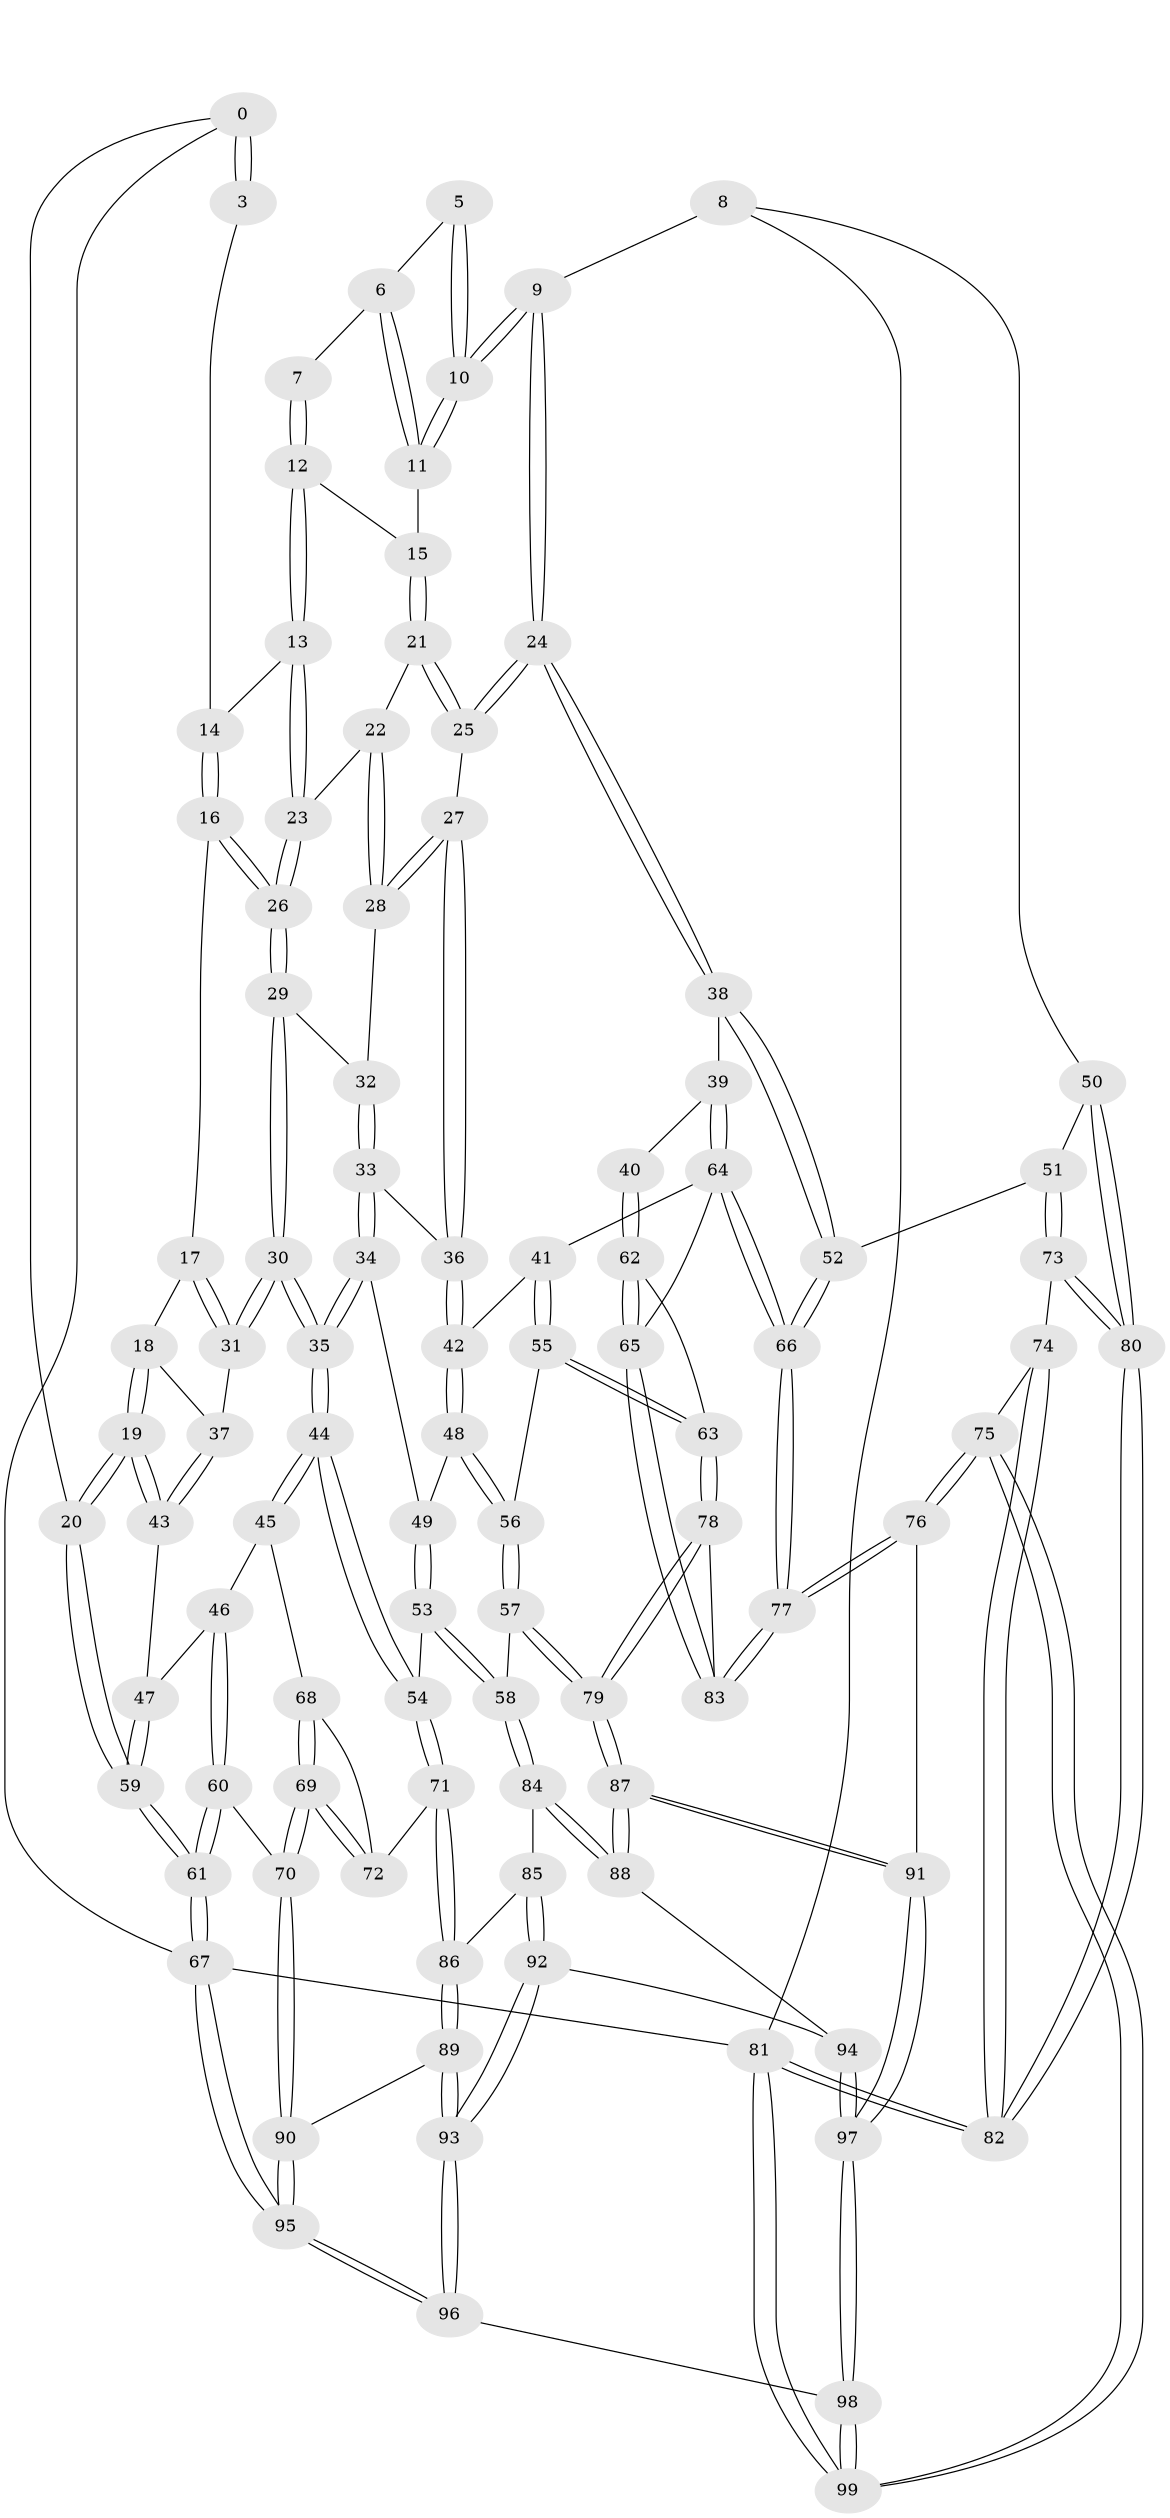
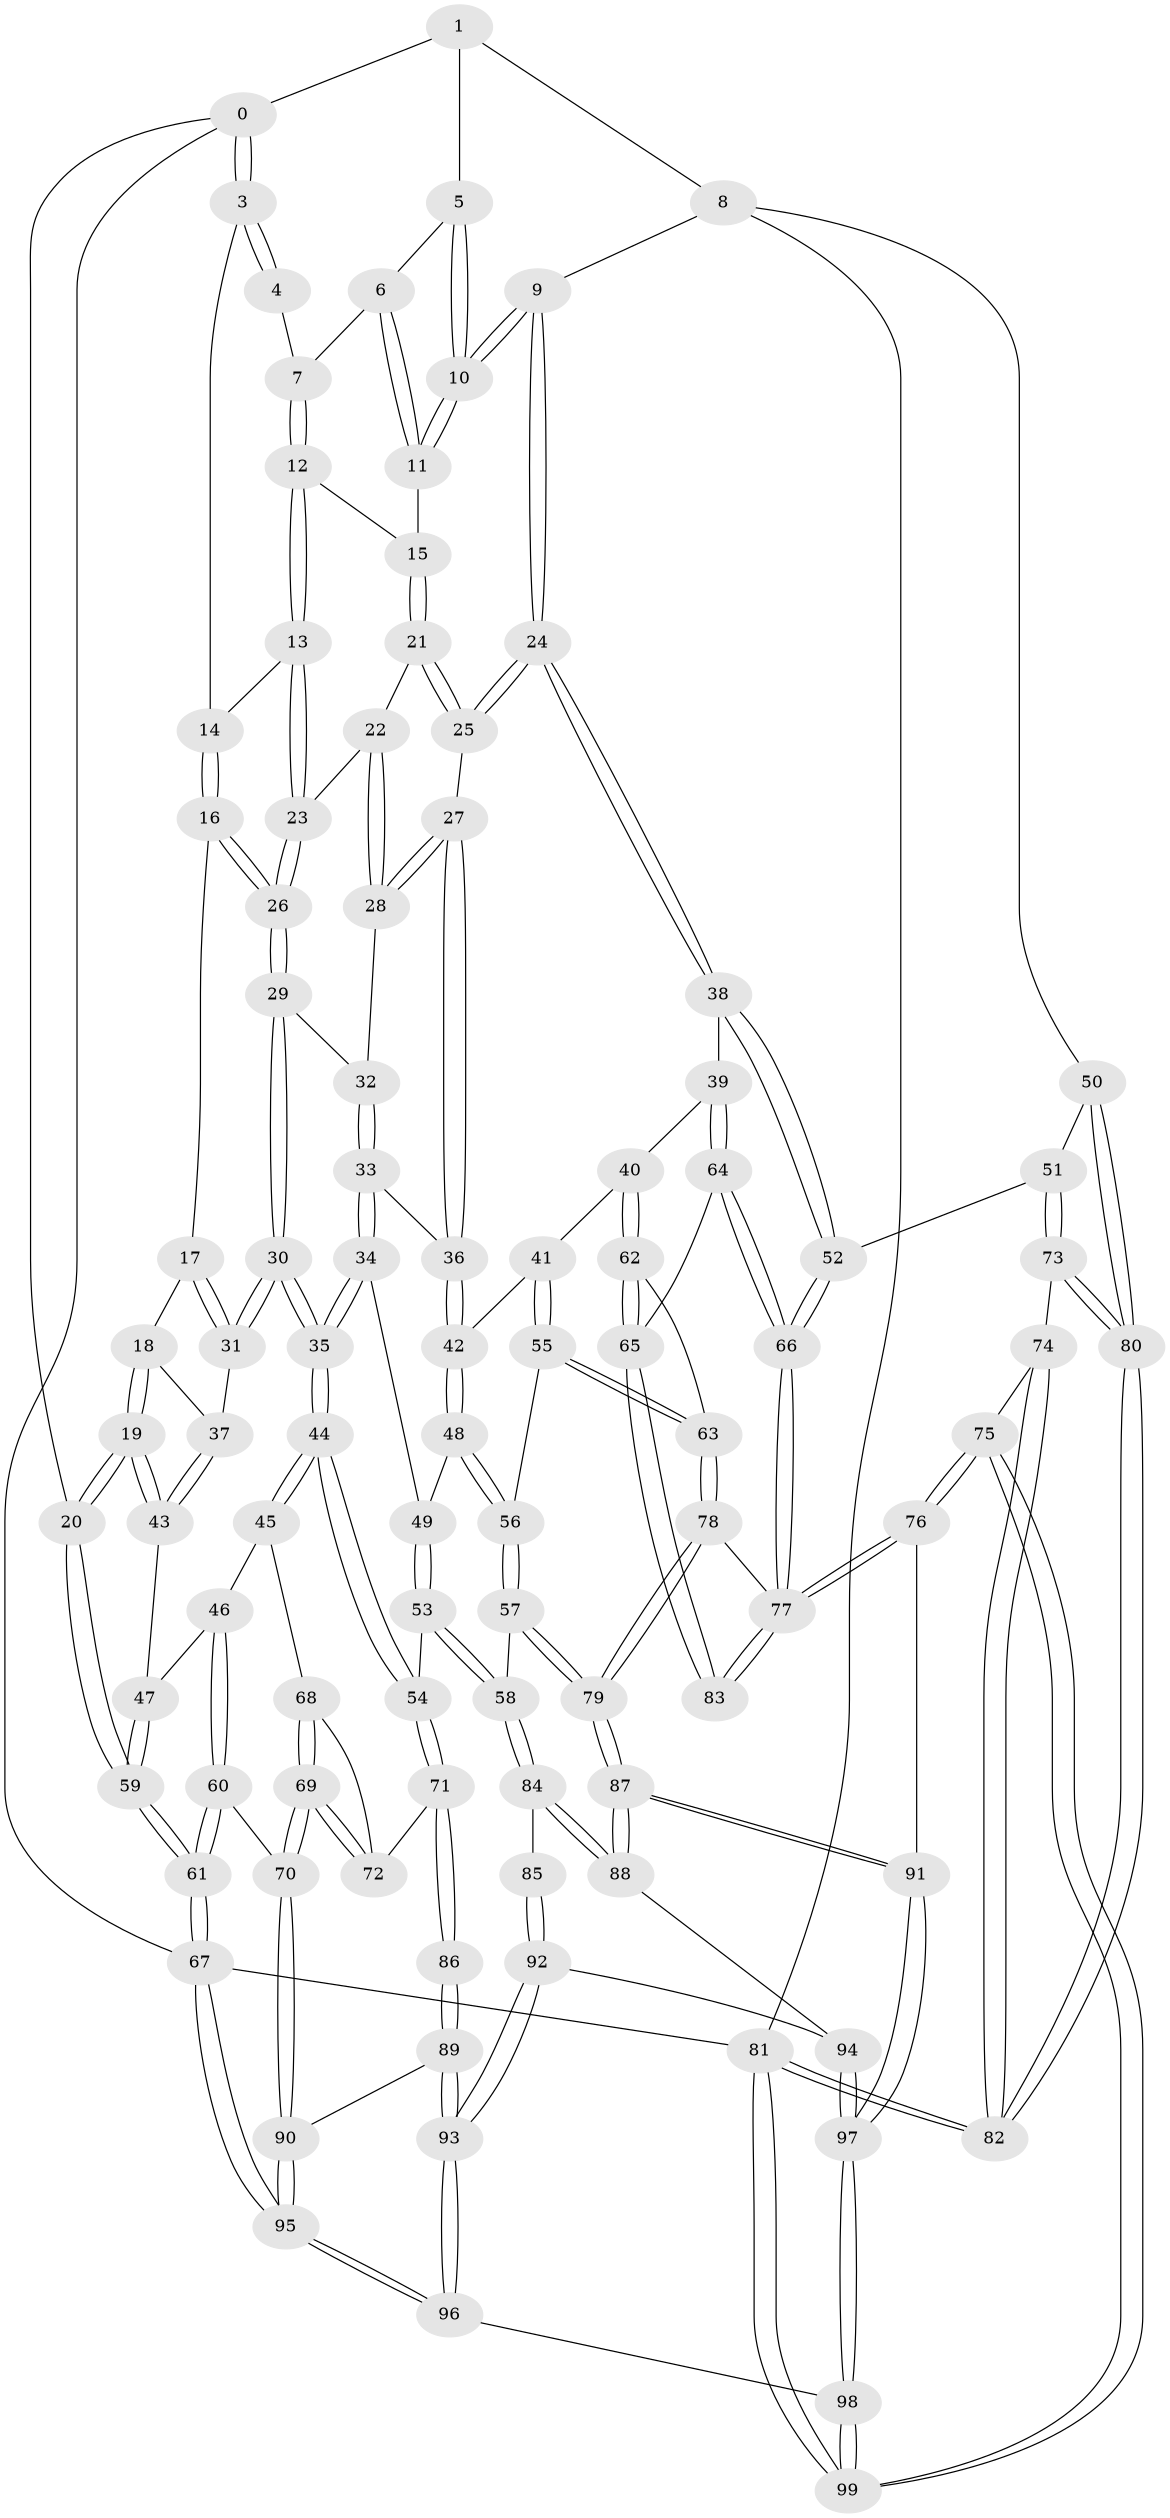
node "1": added
node "4": added
edge "64" -- "41": now "40" -- "41"
edge "78" -- "83": now "78" -- "77"
edge "85" -- "86": removed
